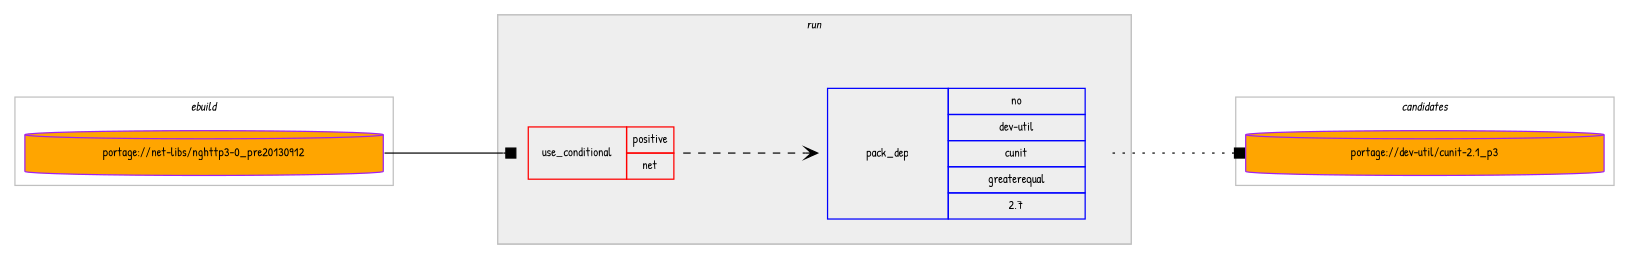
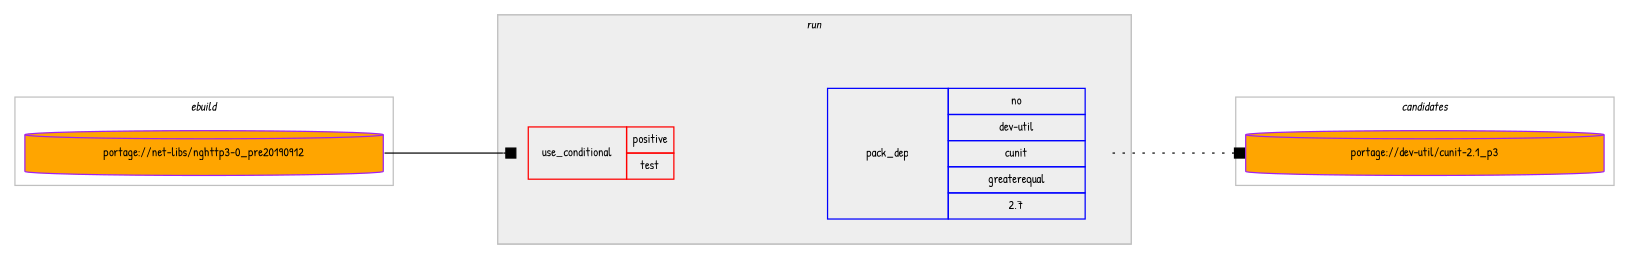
node "portage://net-libs/nghttp3-0_pre20130912": label "portage://net-libs/nghttp3-0_pre20130912" -> "portage://net-libs/nghttp3-0_pre20190912"
edge "use_conditional" -> "pack_dep": removed
node "use_conditional": text "net" -> "test"
